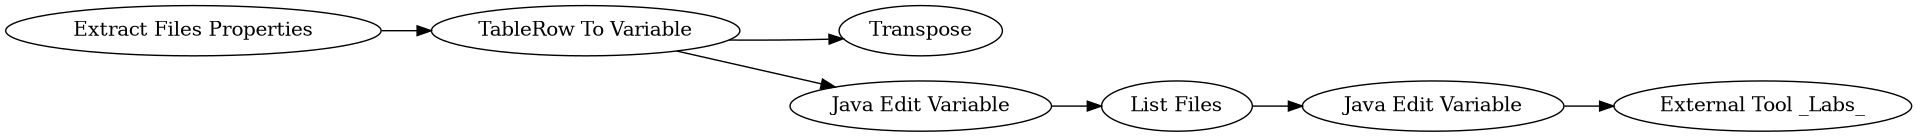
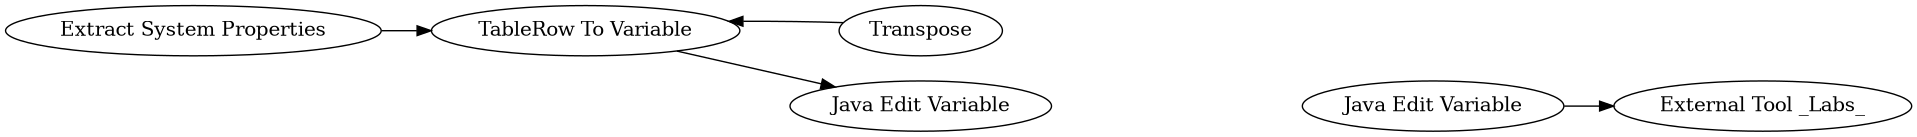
node "Extract Files Properties": label "Extract Files Properties" -> "Extract System Properties"
edge "TableRow To Variable" -> "Transpose": reversed
node "List Files": removed
